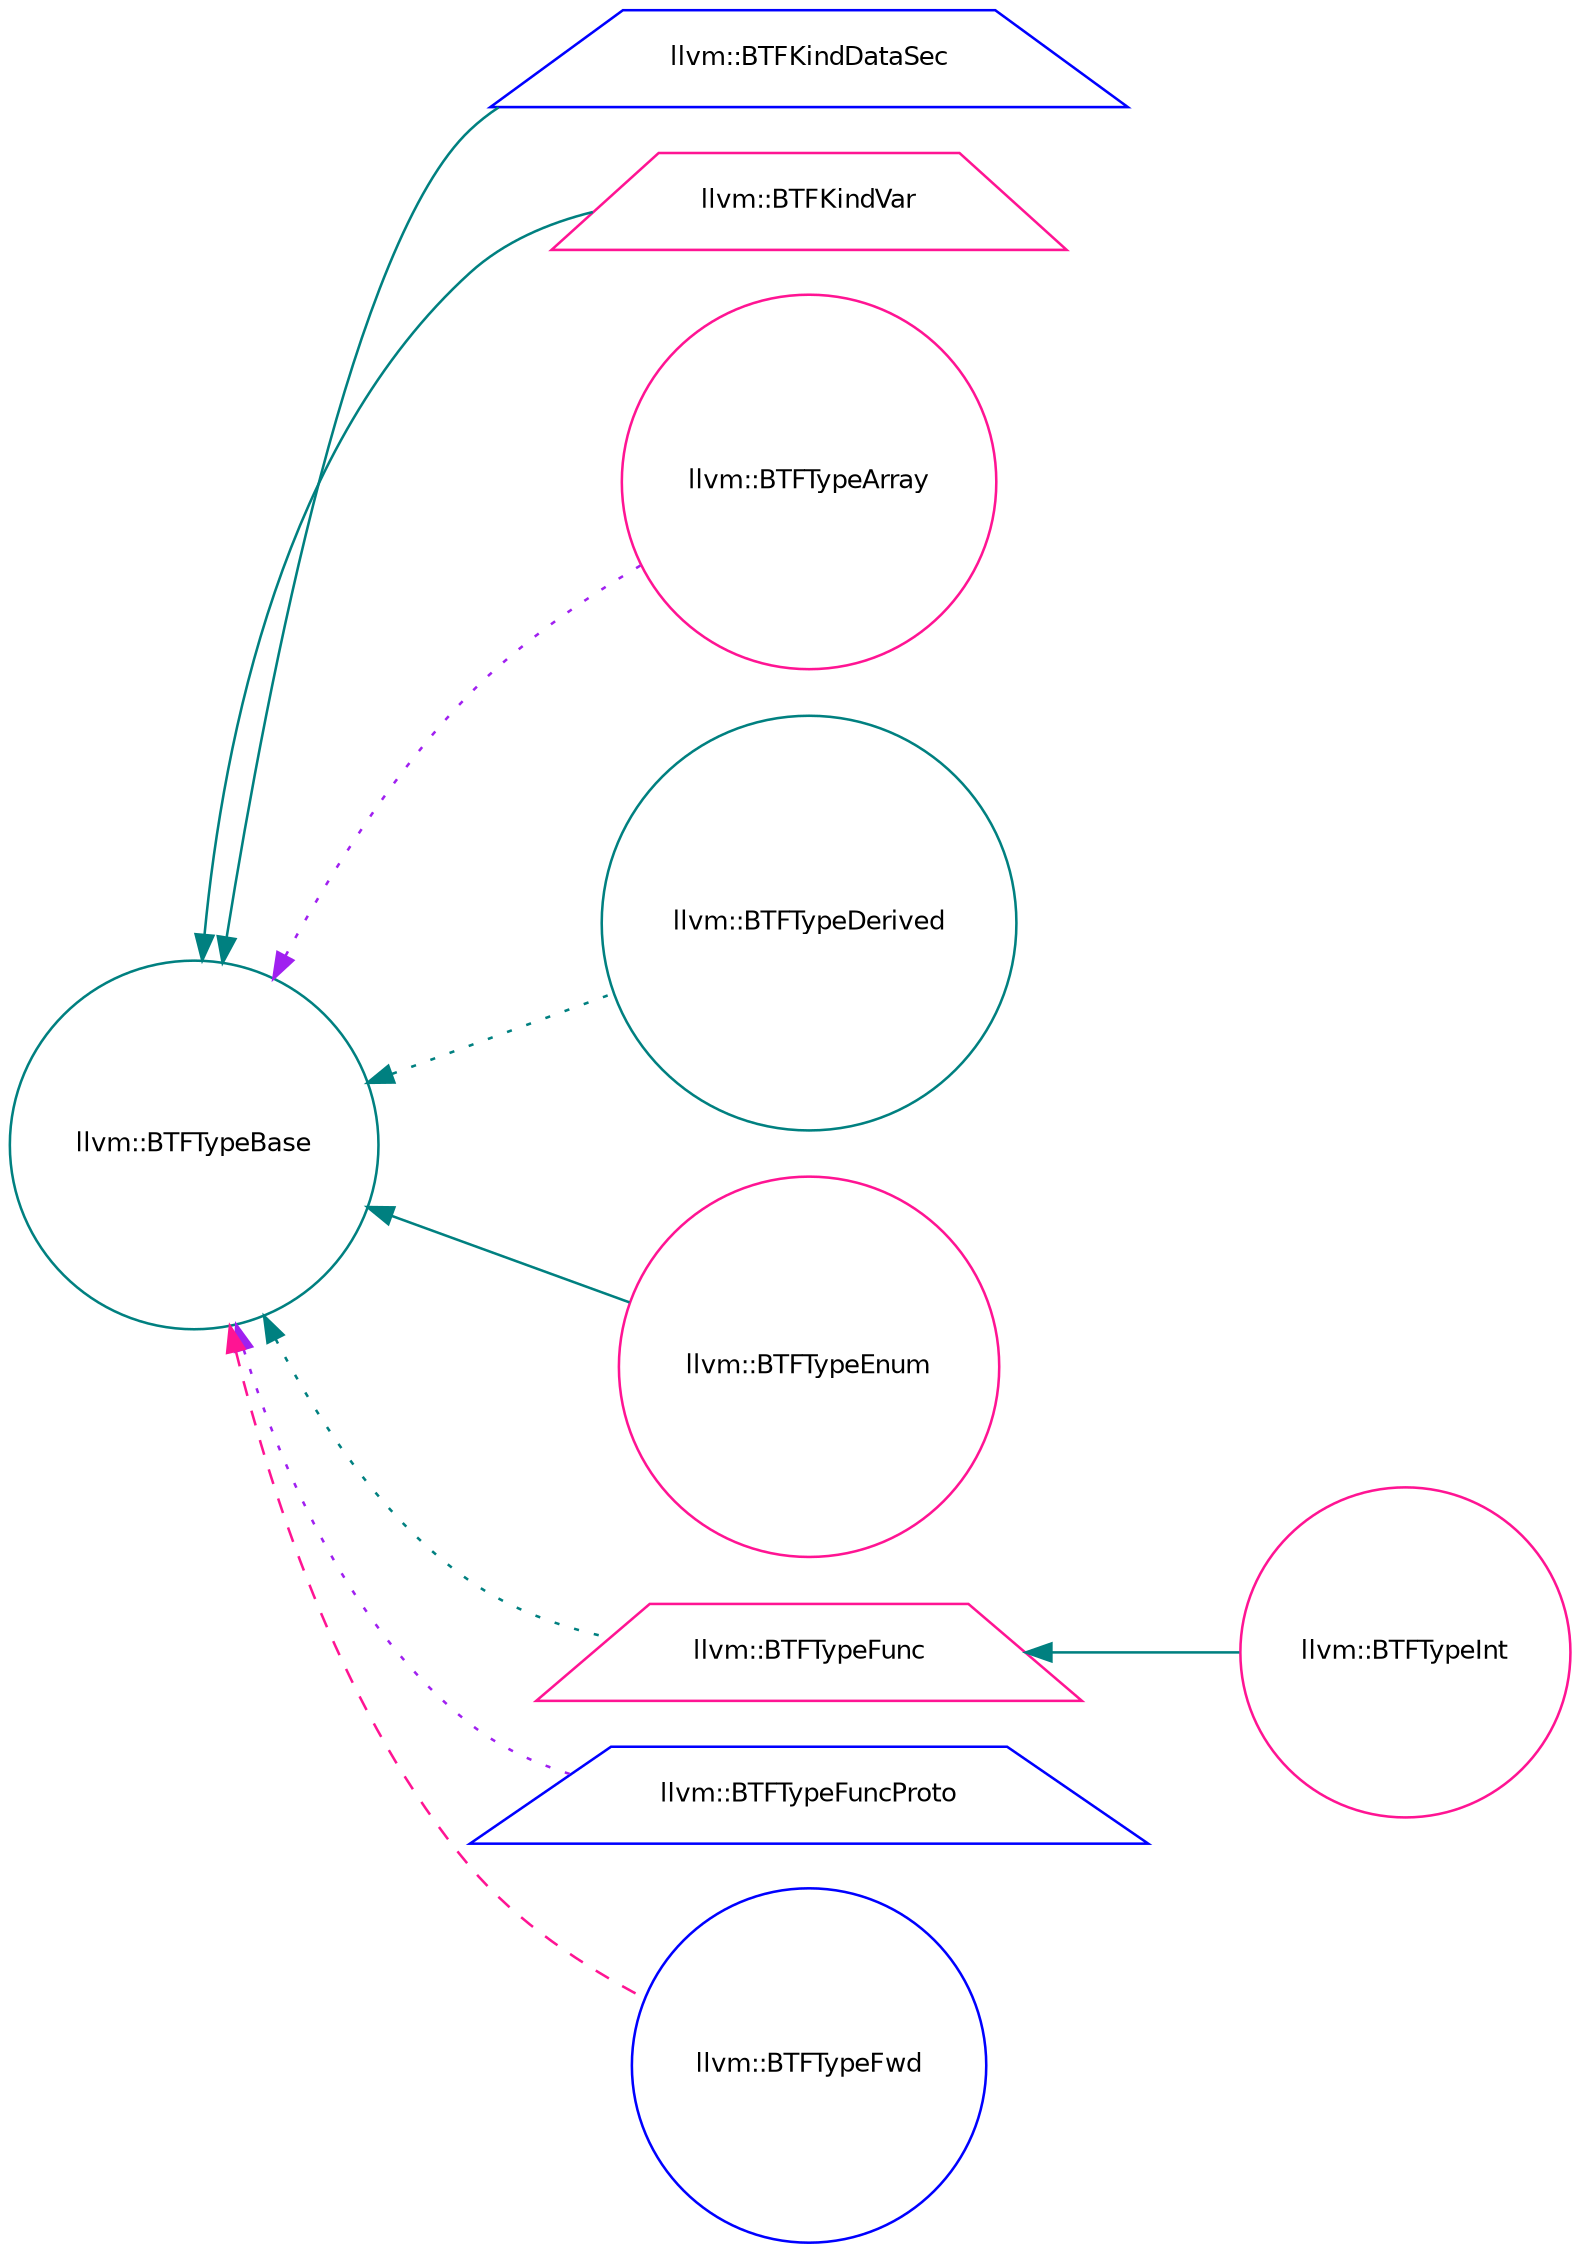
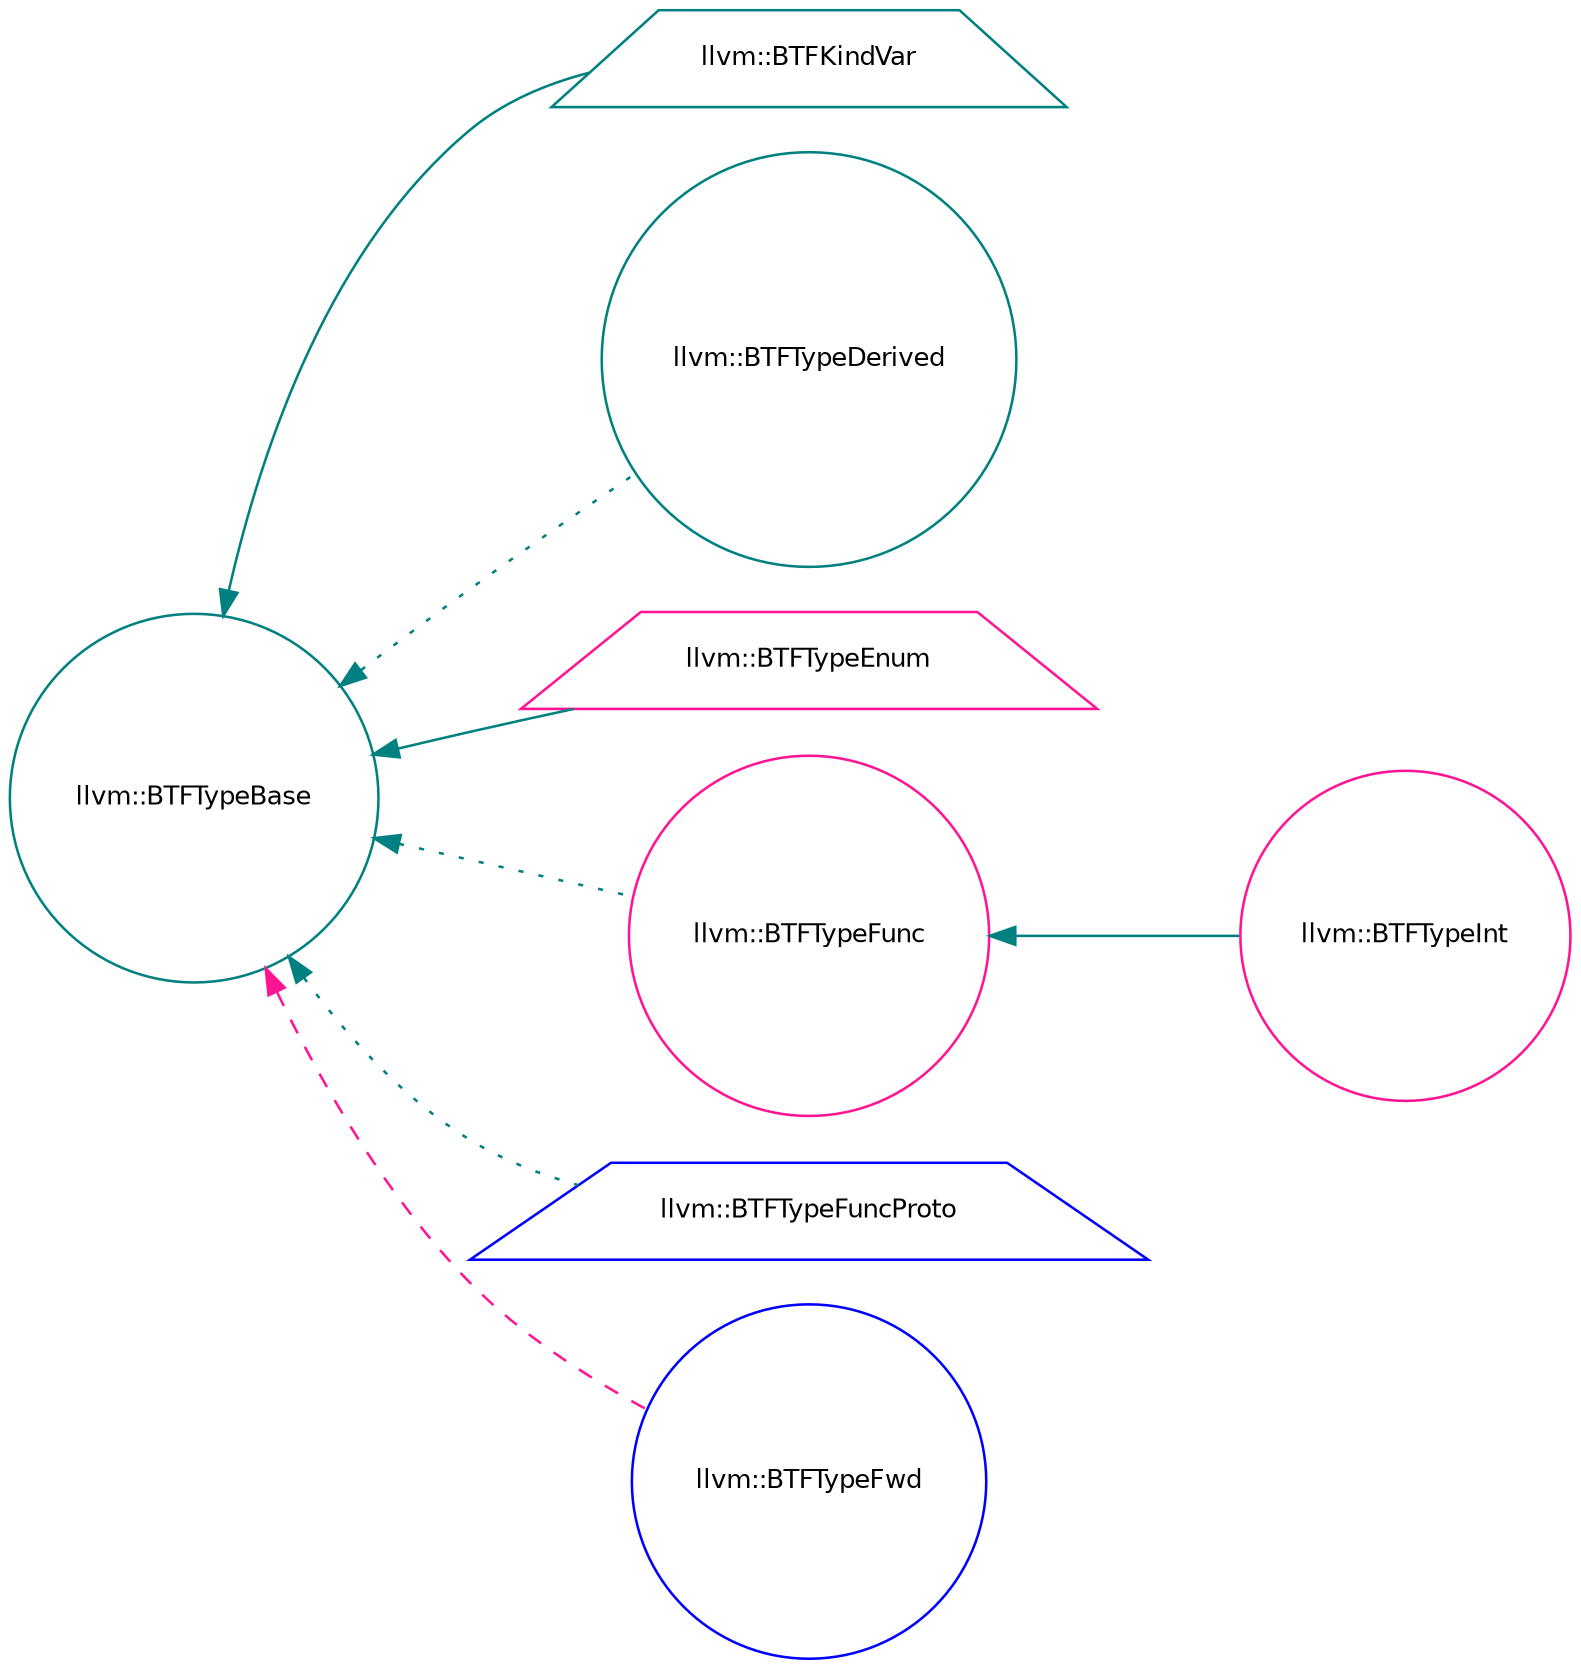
node "llvm::BTFKindDataSec": removed
node "llvm::BTFKindVar": color deeppink -> teal
node "llvm::BTFTypeArray": removed
node "llvm::BTFTypeEnum": shape circle -> trapezium
edge "llvm::BTFTypeFuncProto" -> "llvm::BTFTypeBase": color purple -> teal
node "llvm::BTFTypeFunc": shape trapezium -> circle
